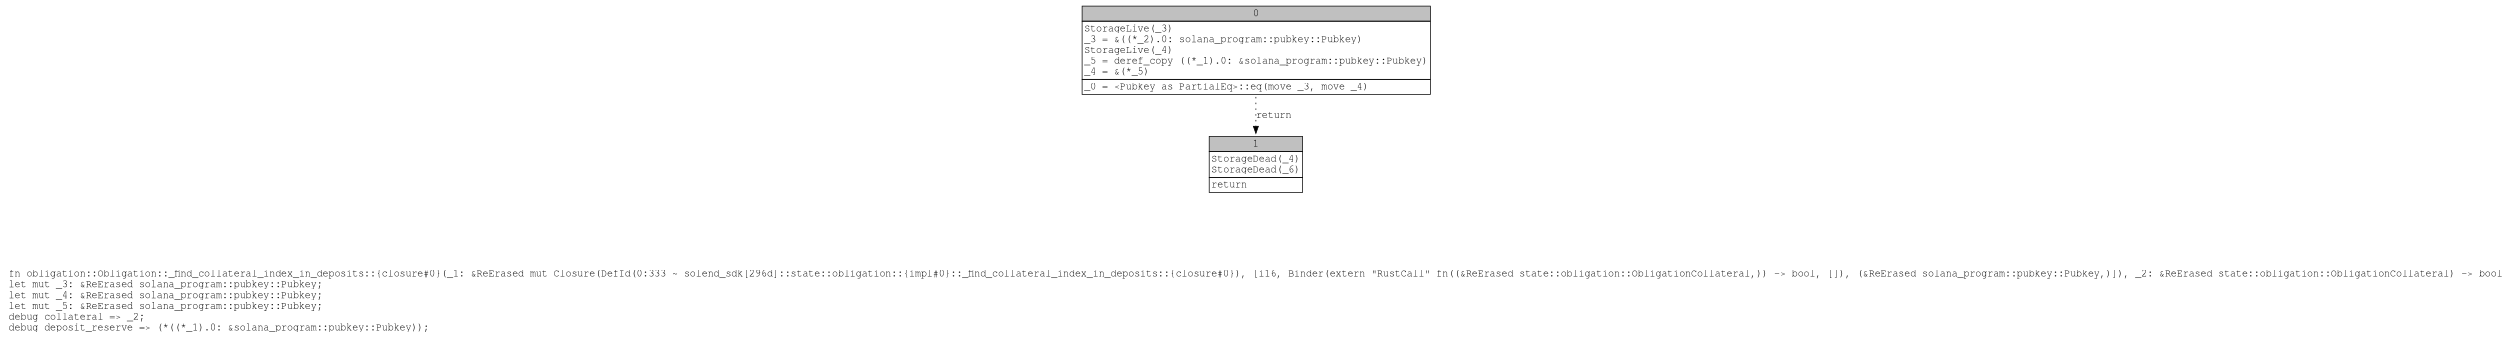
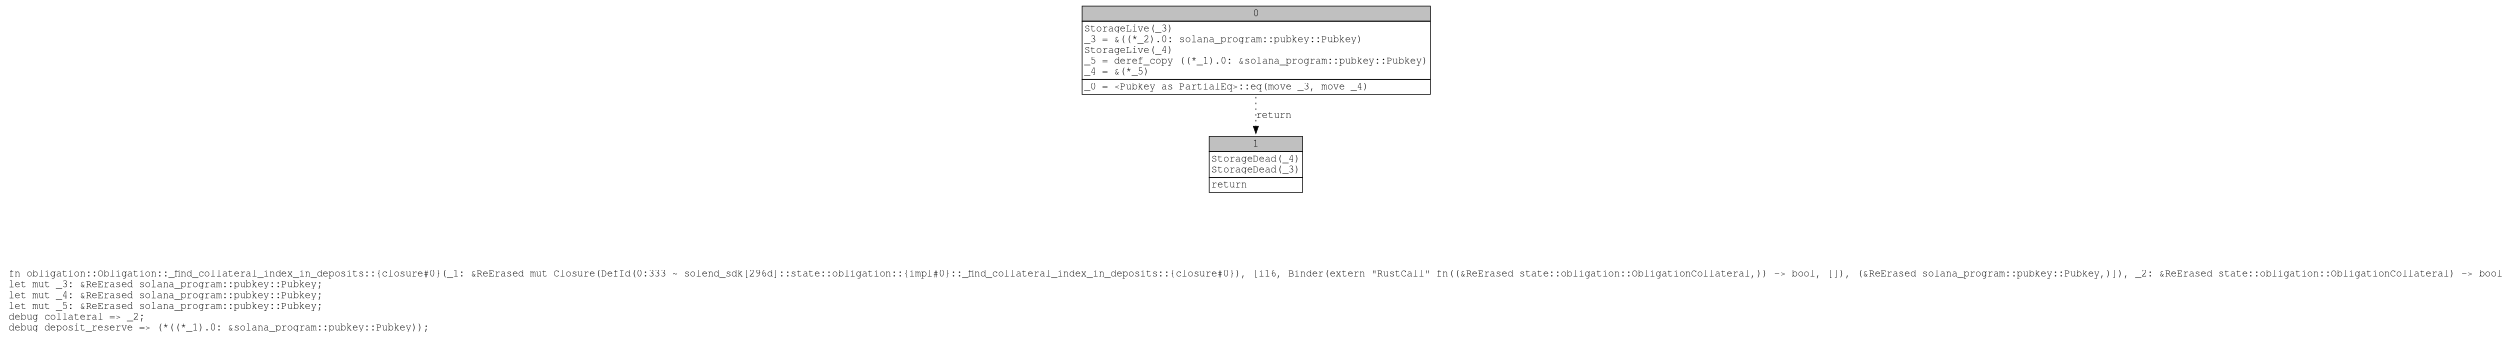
node "1": text "StorageDead(_6)" -> "StorageDead(_3)"
